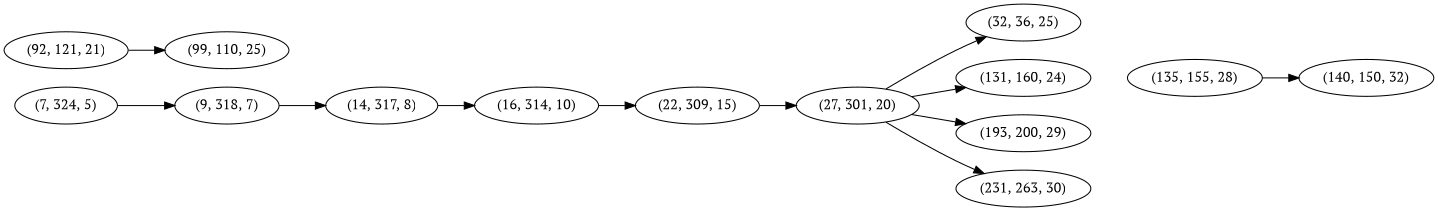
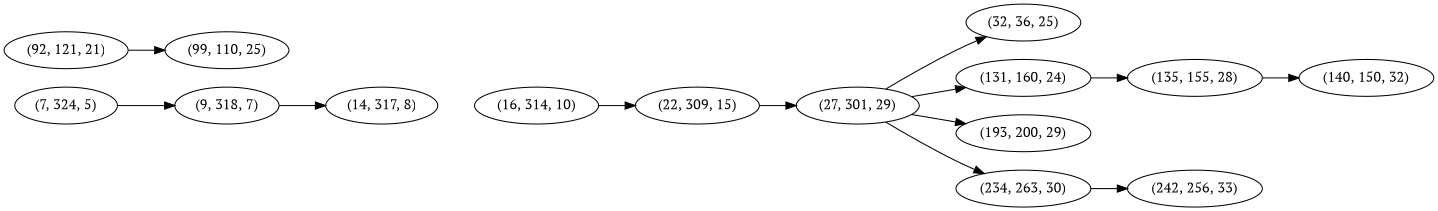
edge "(131, 160, 24)" -> "(135, 155, 28)": added
edge "(14, 317, 8)" -> "(16, 314, 10)": removed
node "(27, 301, 20)": label "(27, 301, 20)" -> "(27, 301, 29)"
node "(231, 263, 30)": label "(231, 263, 30)" -> "(234, 263, 30)"
node "(242, 256, 33)": added
